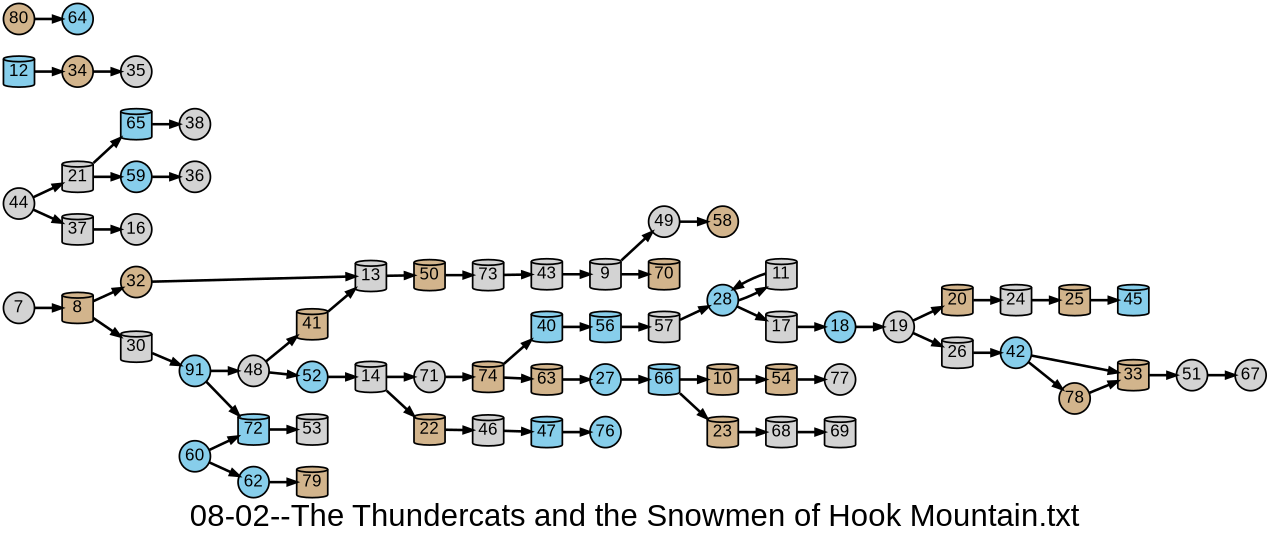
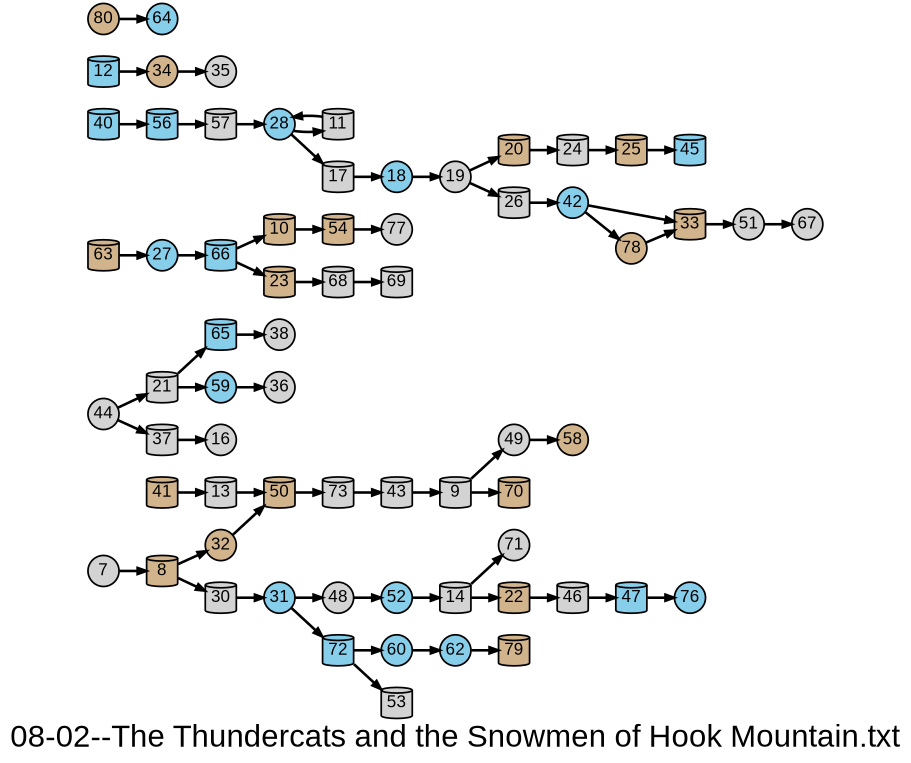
edge "32" -> "13": now "32" -> "50"
edge "48" -> "41": removed
node "91": label "91" -> "31"
node "74": removed
edge "60" -> "72": reversed
